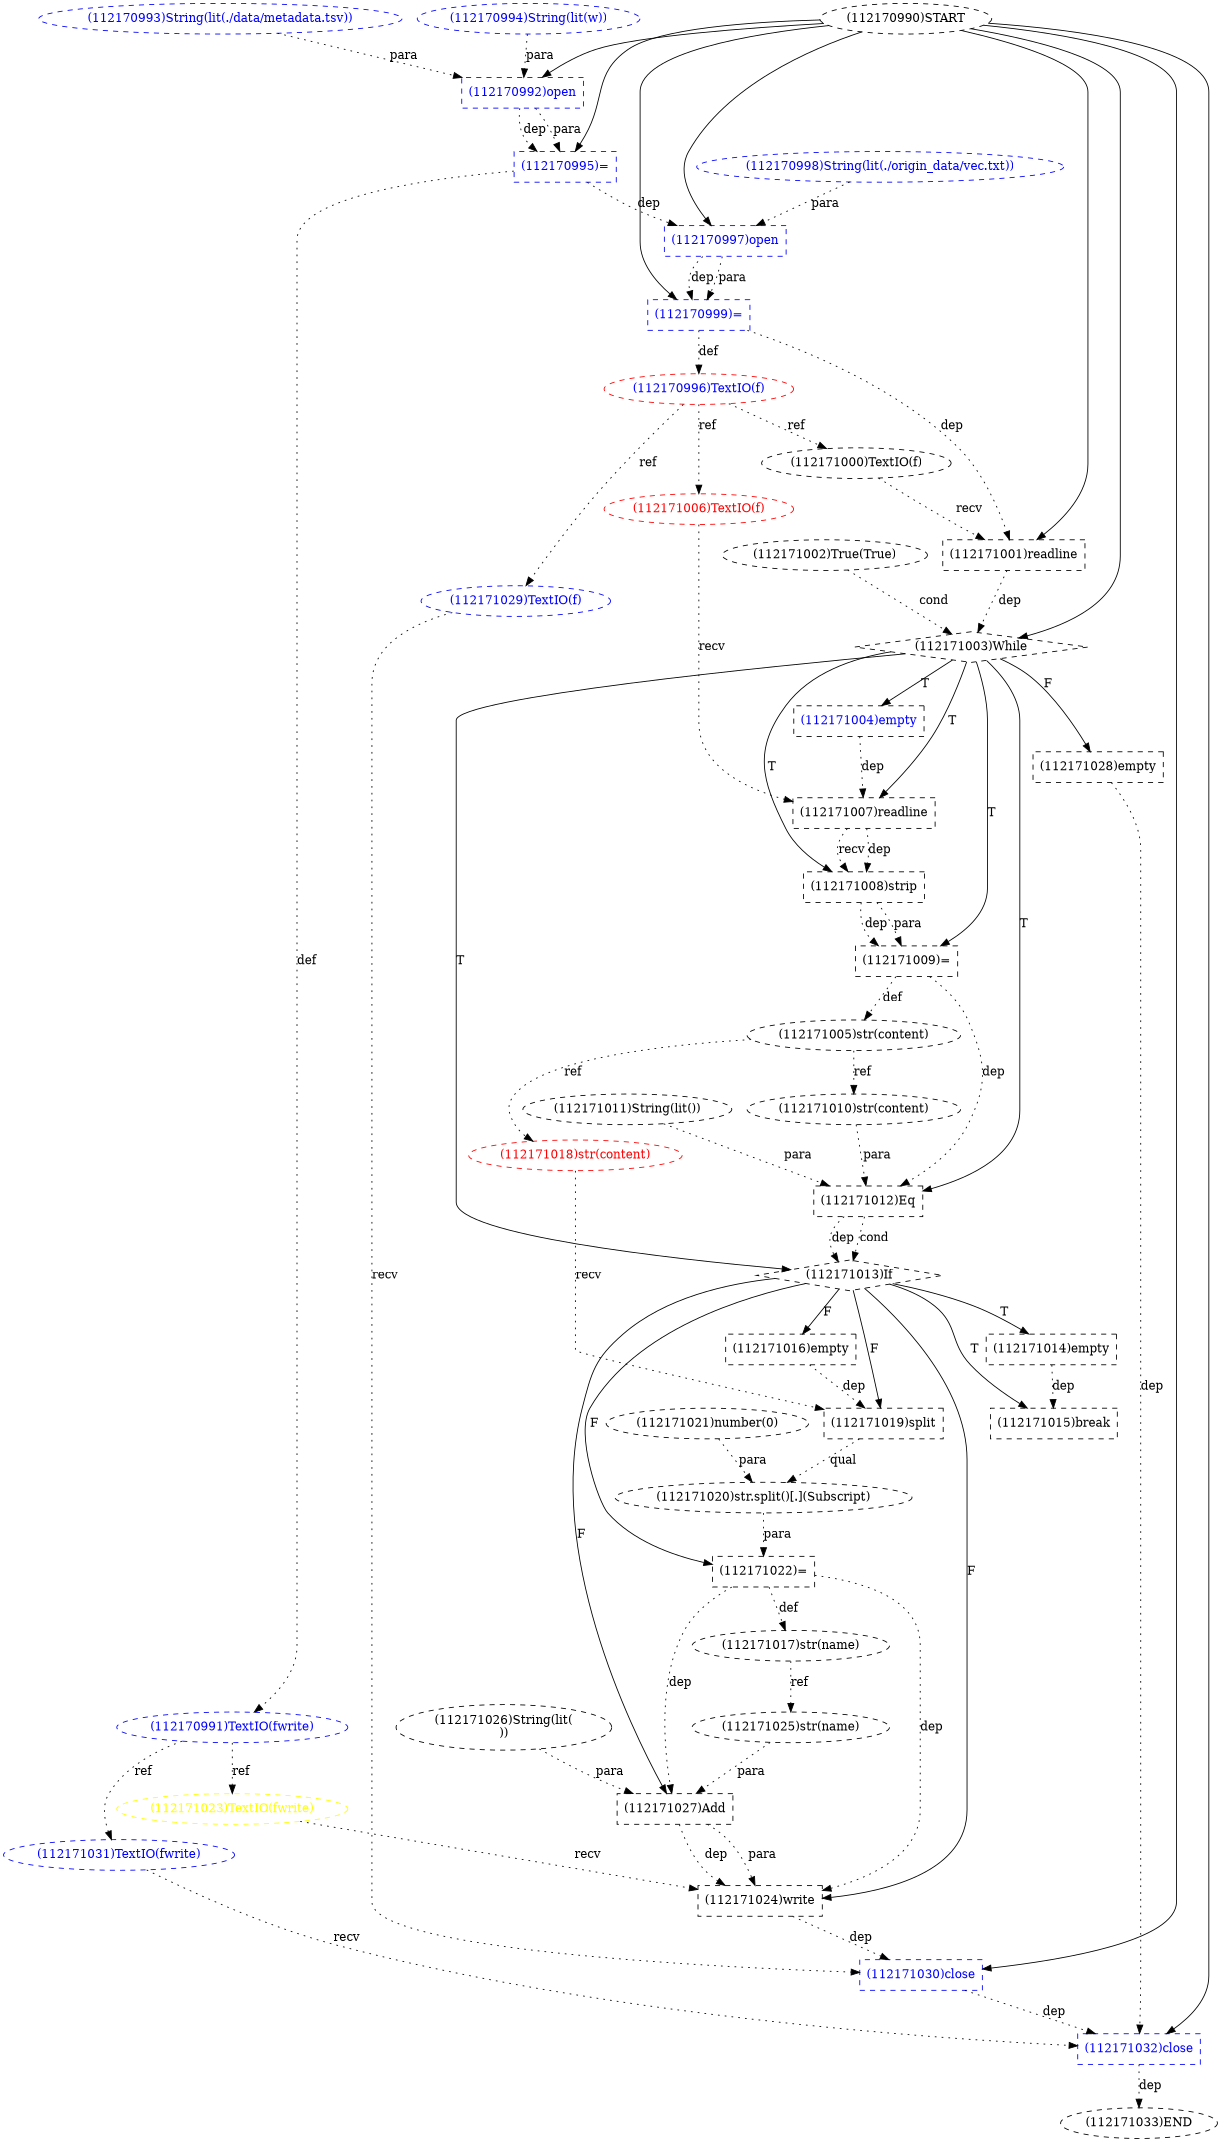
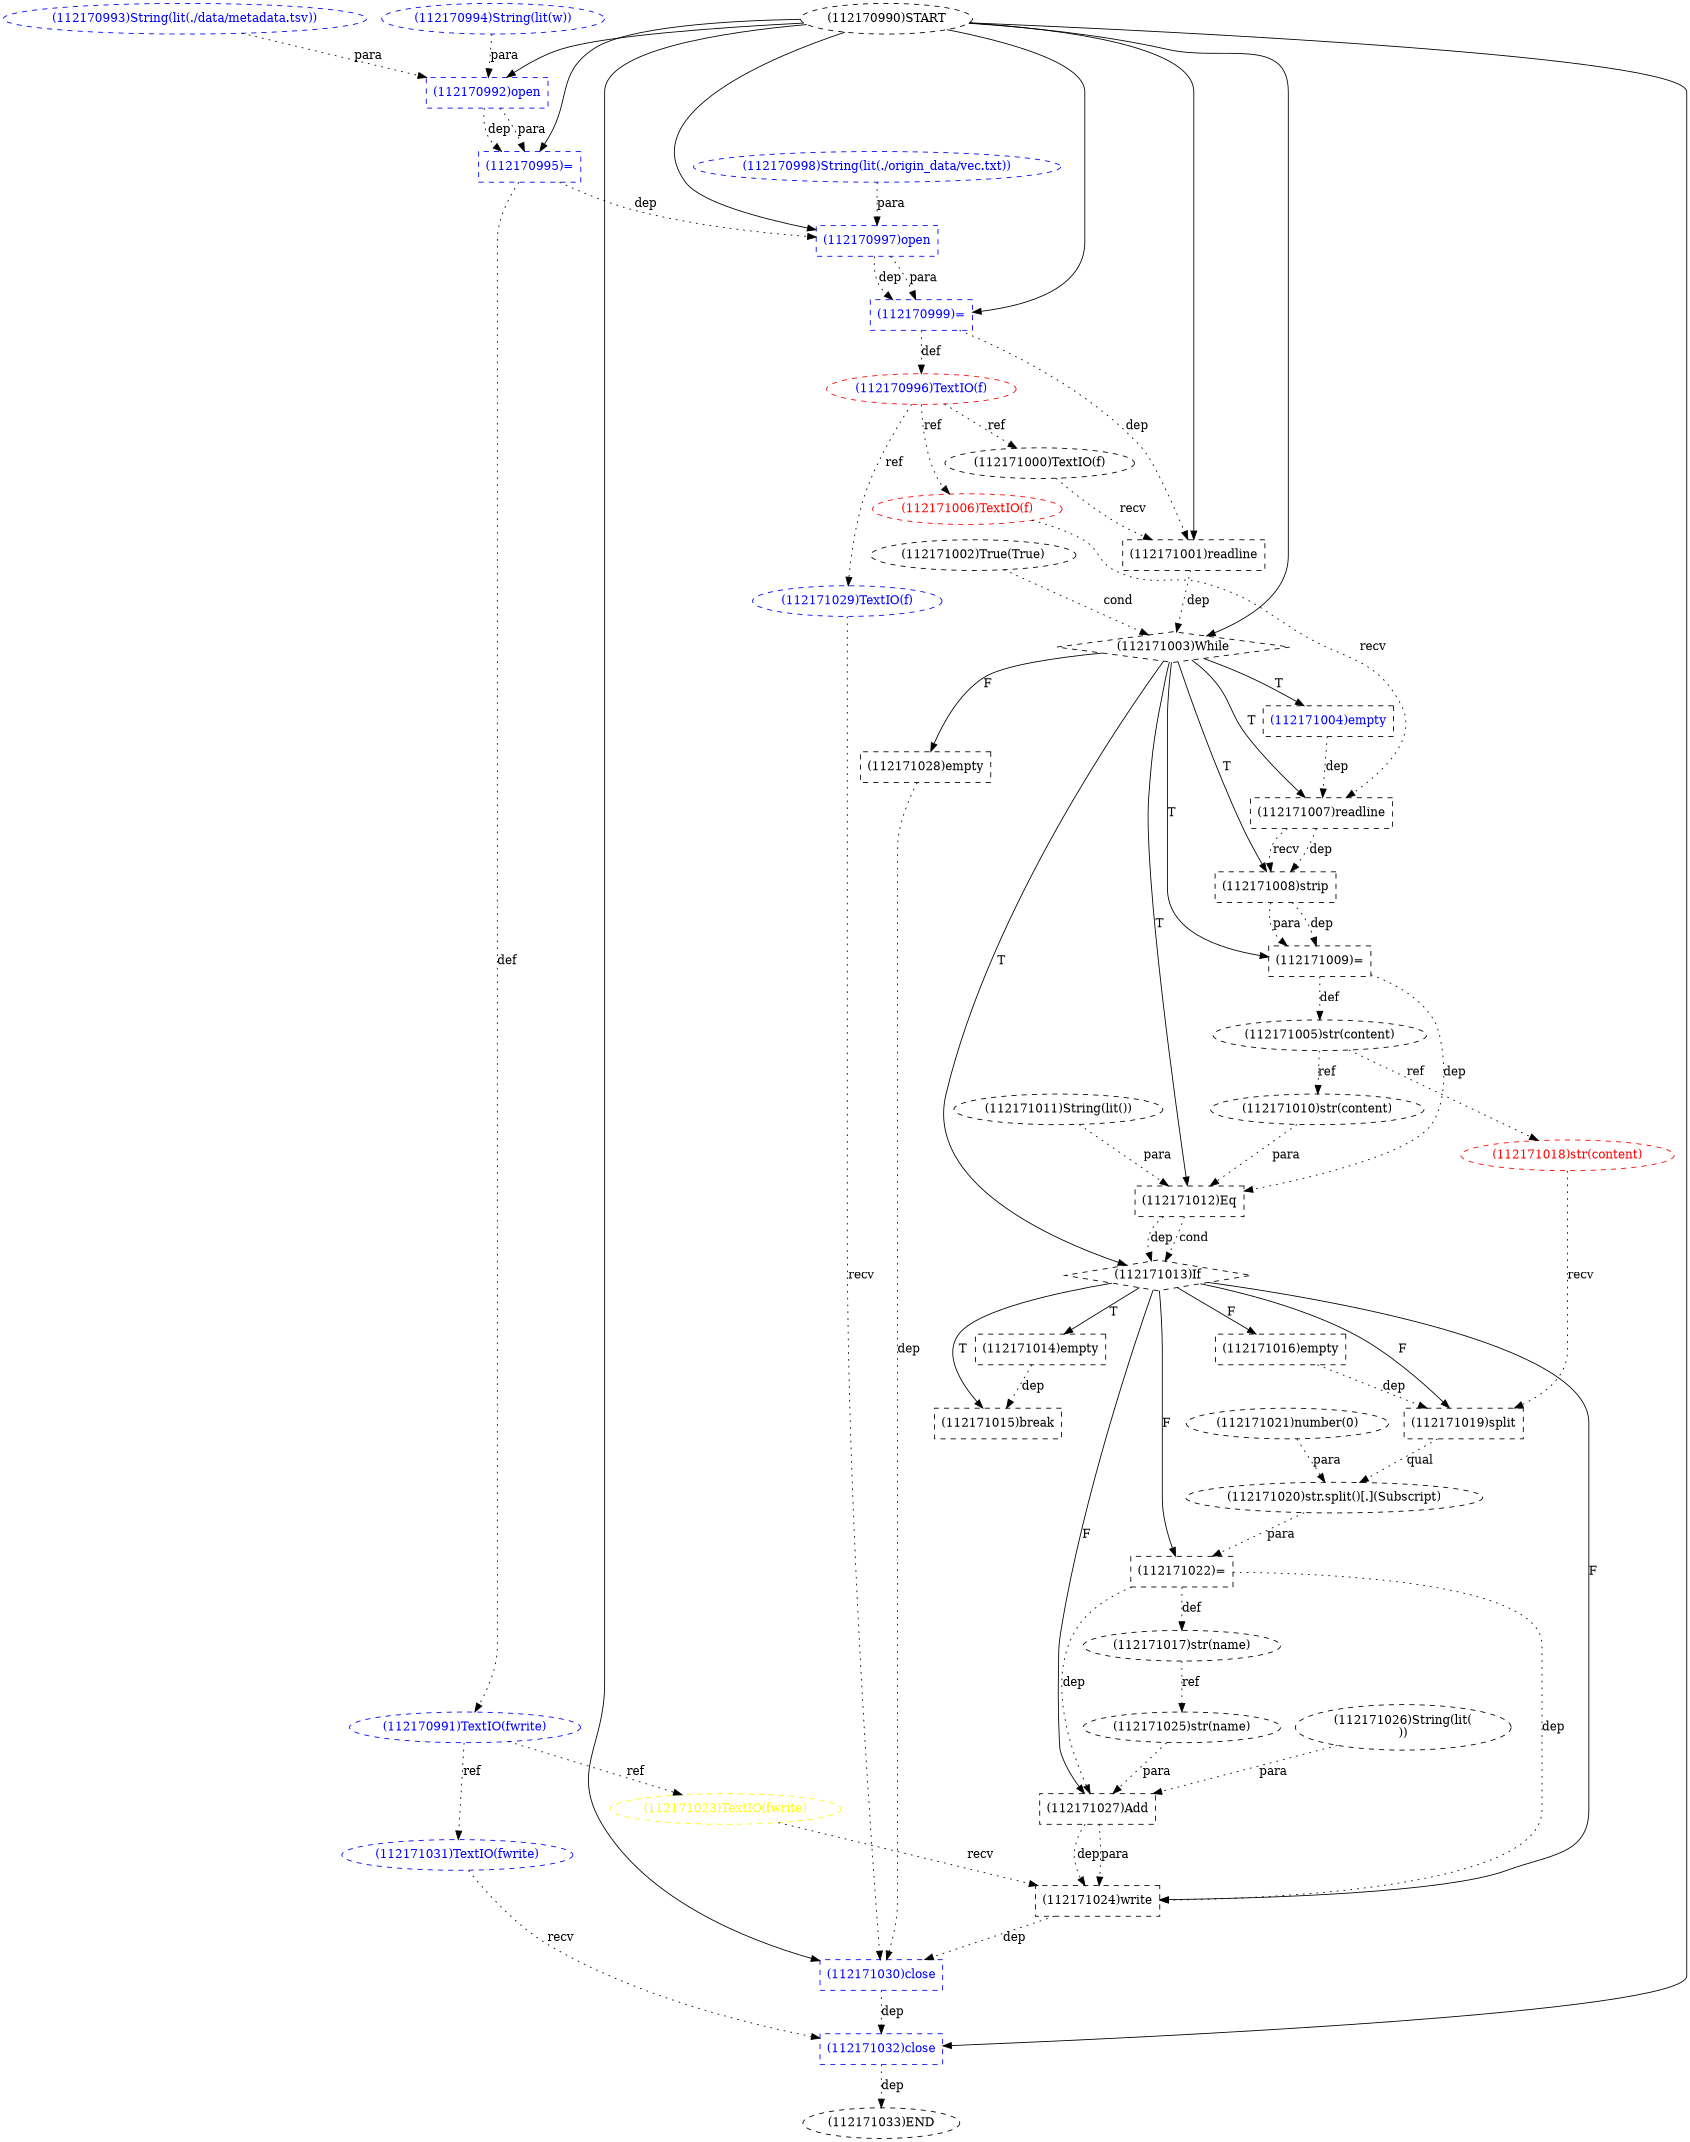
edge "(112171028)empty" -> "(112171032)close": now "(112171028)empty" -> "(112171030)close"
